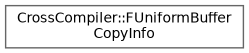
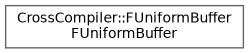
node "CrossCompiler::FUniformBuffer CopyInfo": label "CrossCompiler::FUniformBuffer CopyInfo" -> "CrossCompiler::FUniformBuffer FUniformBuffer"
